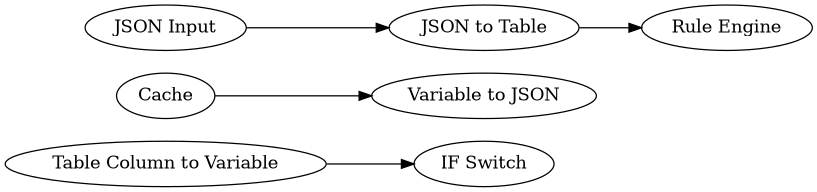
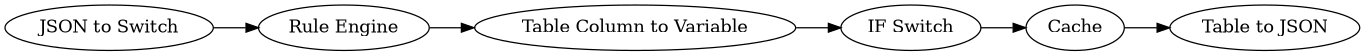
node "JSON Input": removed
edge "Rule Engine" -> "Table Column to Variable": added
node "JSON to Table": label "JSON to Table" -> "JSON to Switch"
edge "IF Switch" -> "Cache": added
node "Variable to JSON": label "Variable to JSON" -> "Table to JSON"
